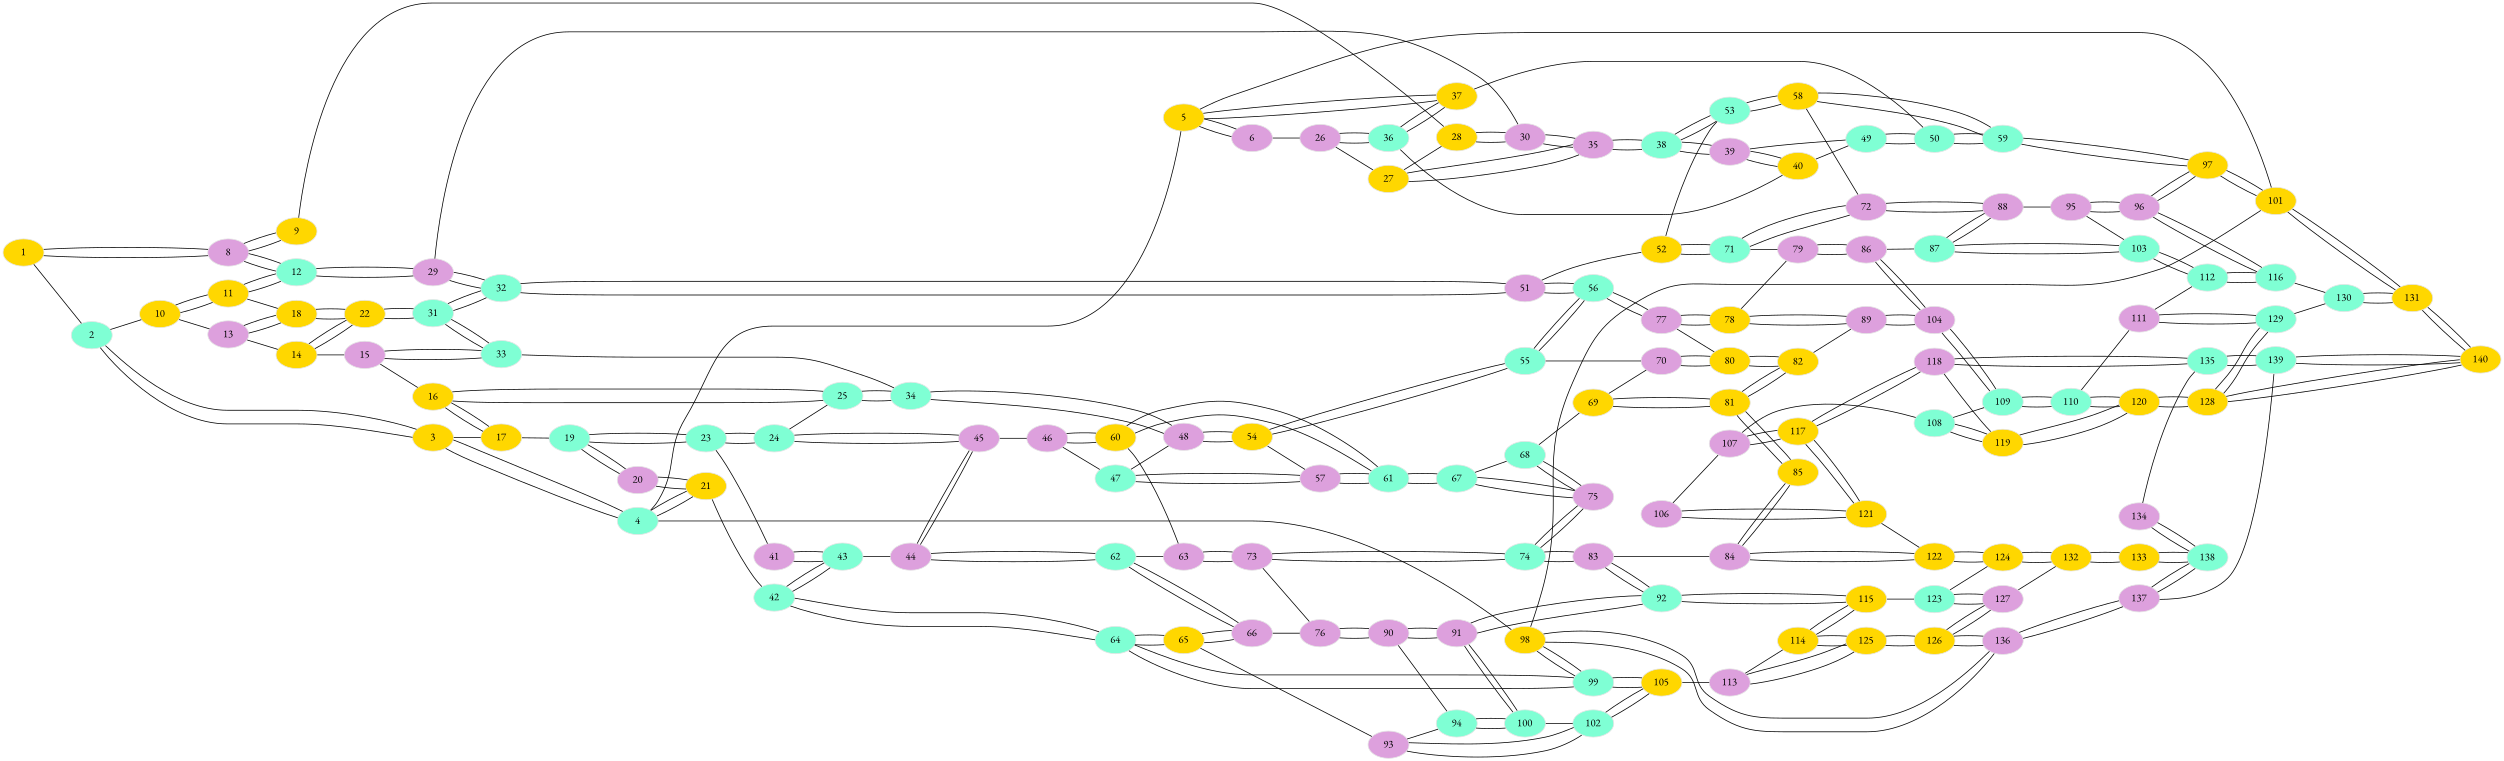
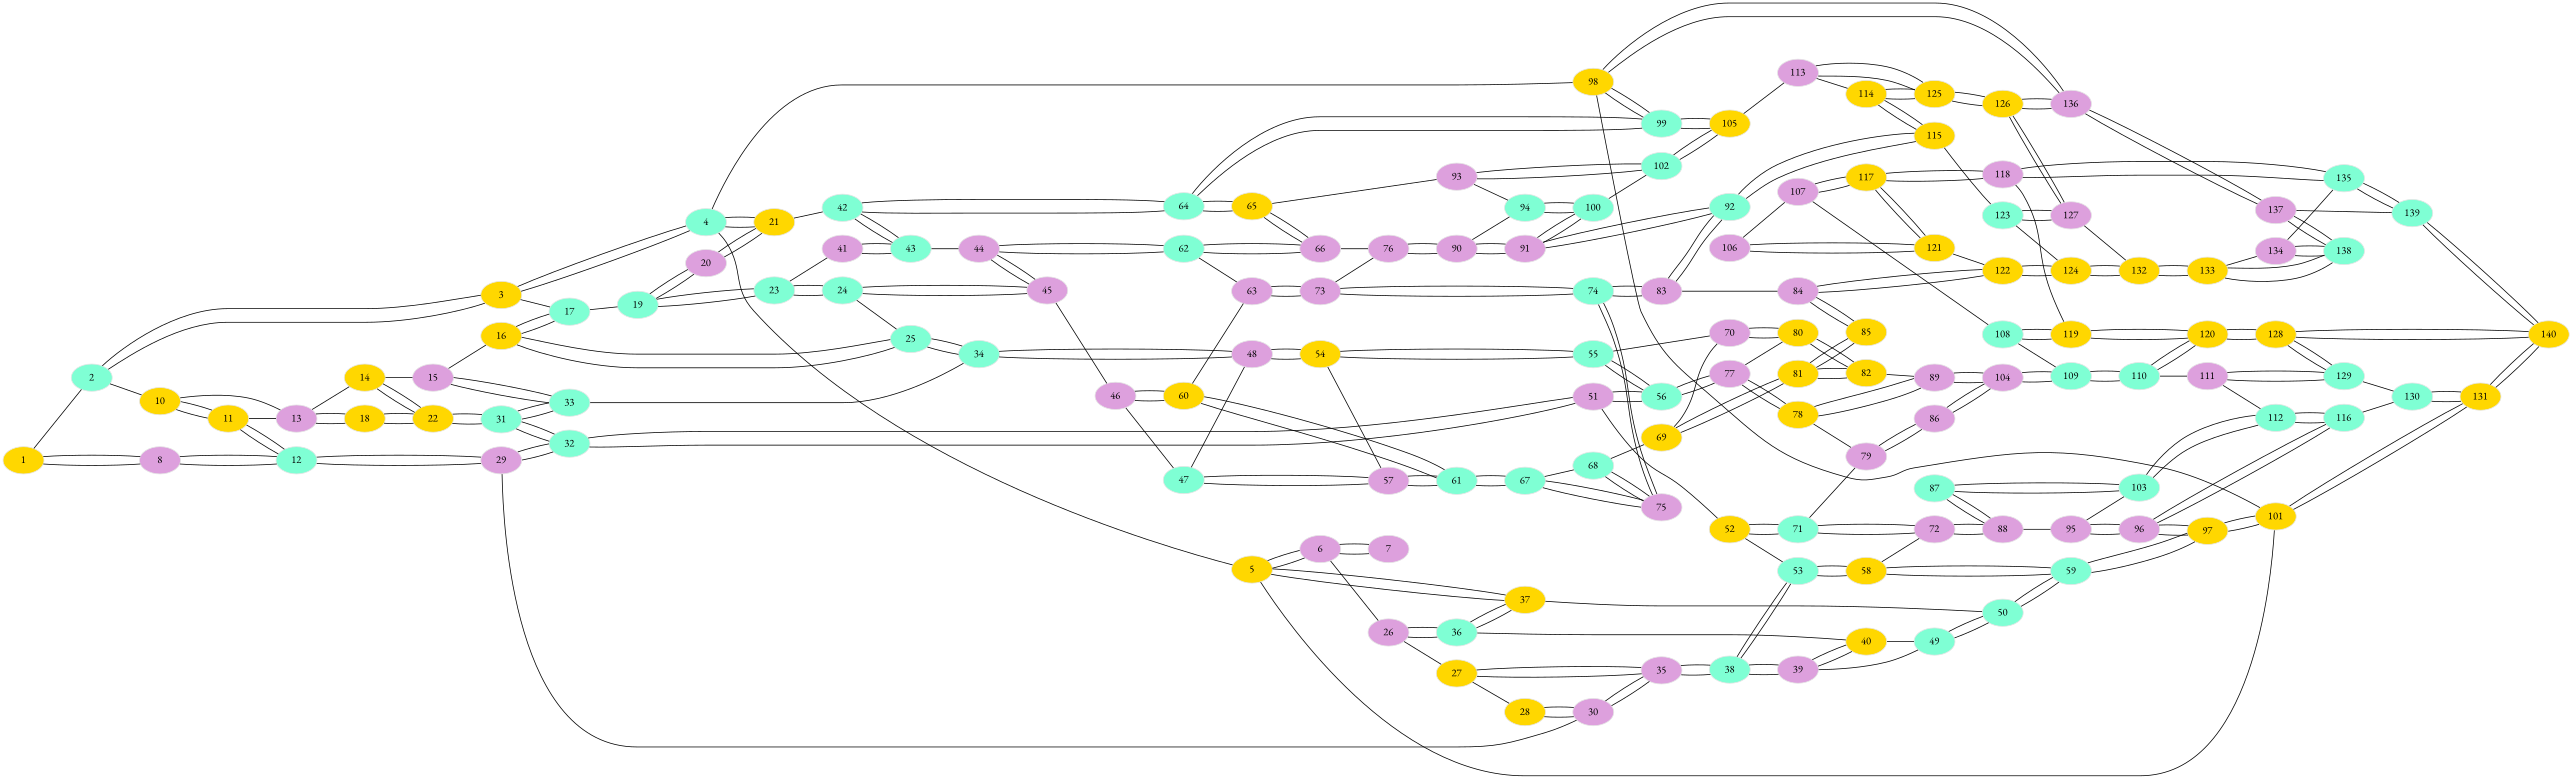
node "9": removed
edge "87" -- "86": removed
edge "134" -- "133": added
edge "11" -- "18": now "11" -- "13"
node "17": fillcolor gold -> aquamarine
node "7": added
